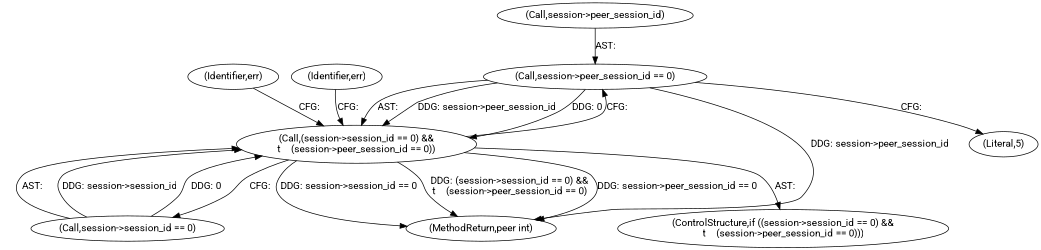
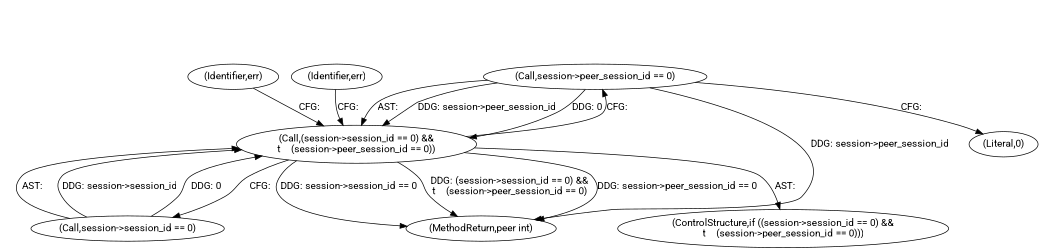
node "(Call,session->peer_session_id)": removed
node "(Literal,5)": label "(Literal,5)" -> "(Literal,0)"
